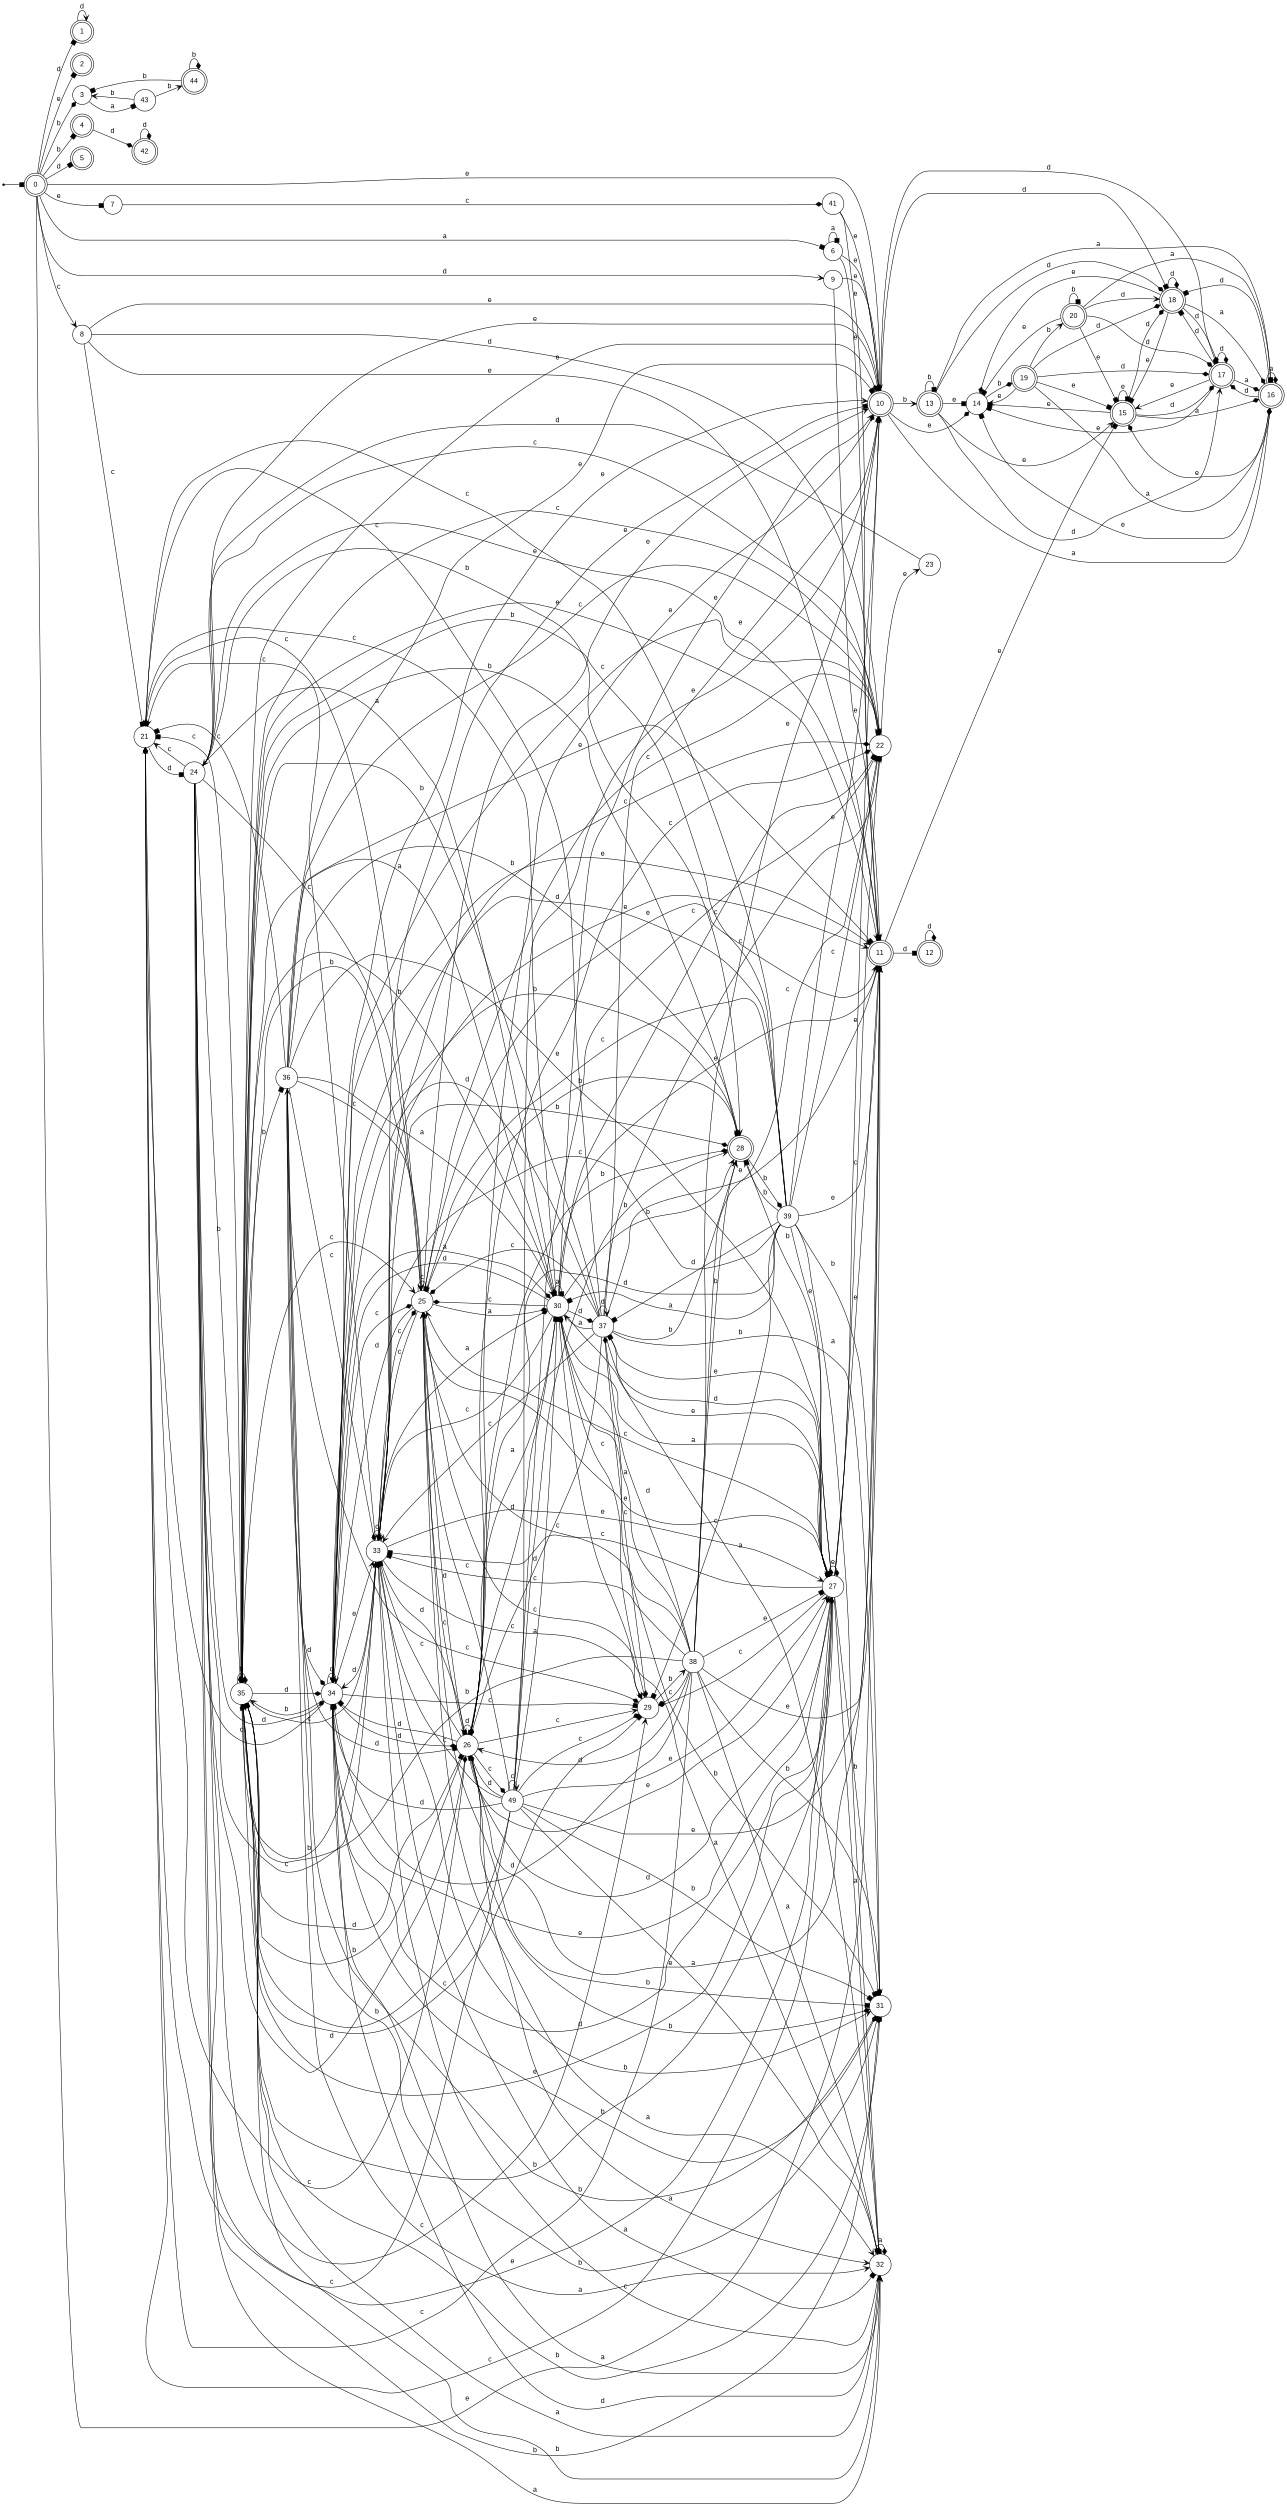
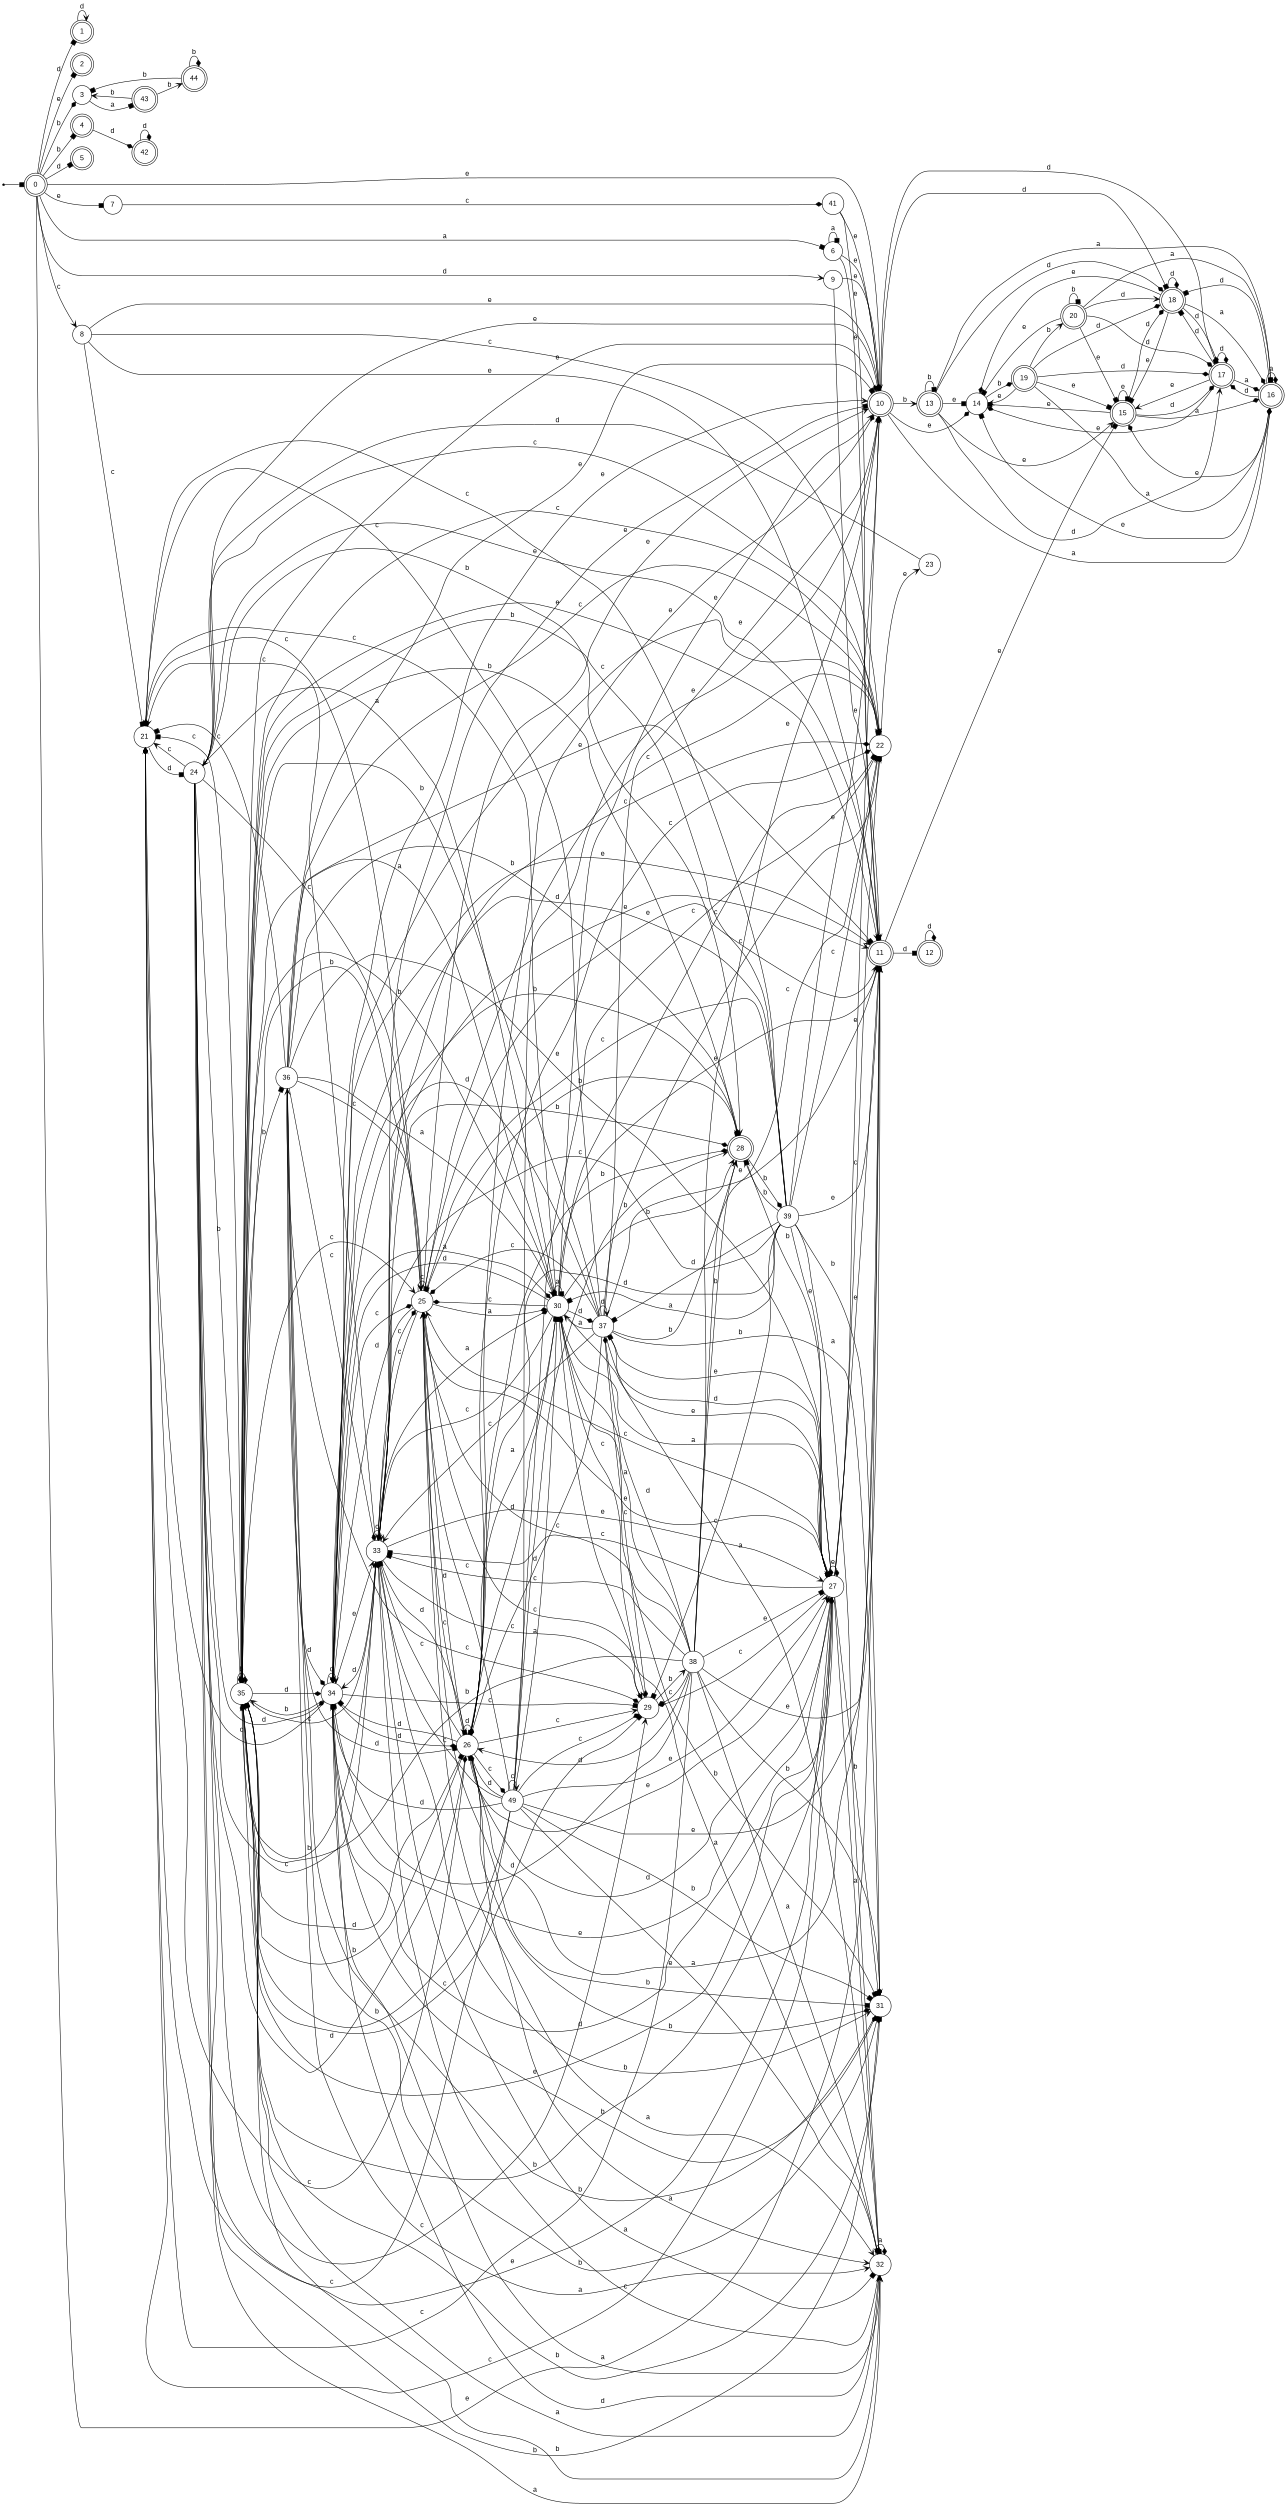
node "43": shape circle -> doublecircle
edge "8" -> "22": label "d" -> "c"
edge "17" -> "14": arrowhead box -> diamond
